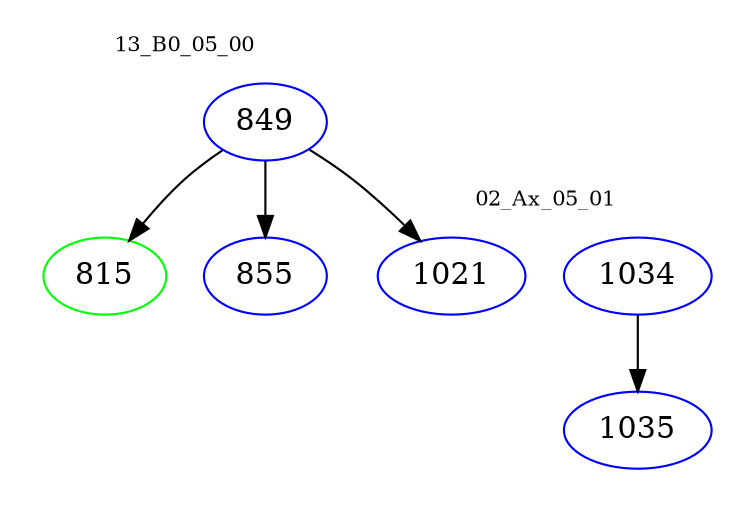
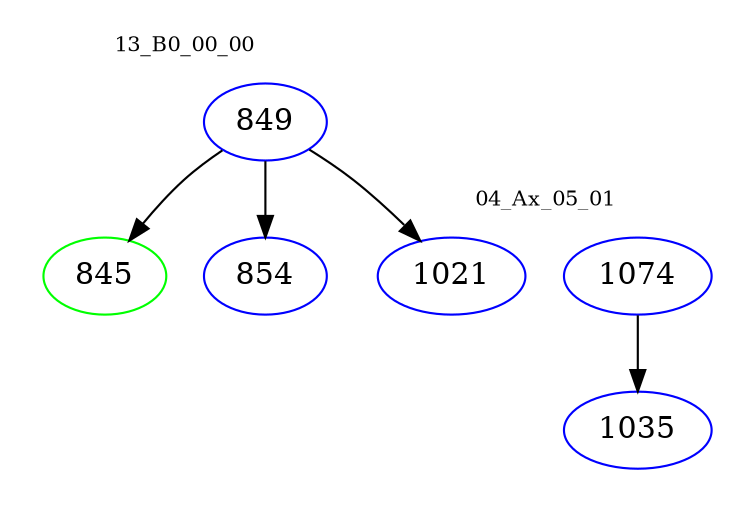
cluster "13_B0_05_00": label "13_B0_05_00" -> "13_B0_00_00"
cluster "02_Ax_05_01": label "02_Ax_05_01" -> "04_Ax_05_01"
node "815": label "815" -> "845"
node "855": label "855" -> "854"
node "1034": label "1034" -> "1074"
